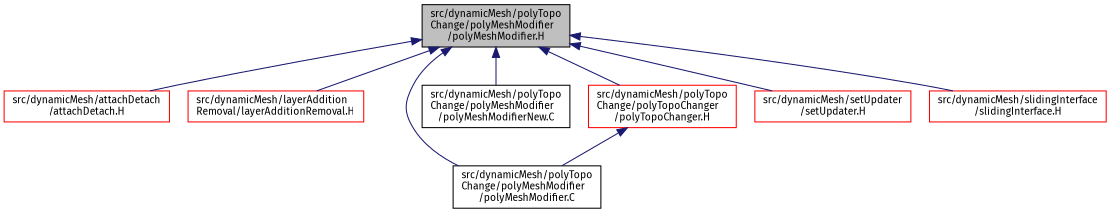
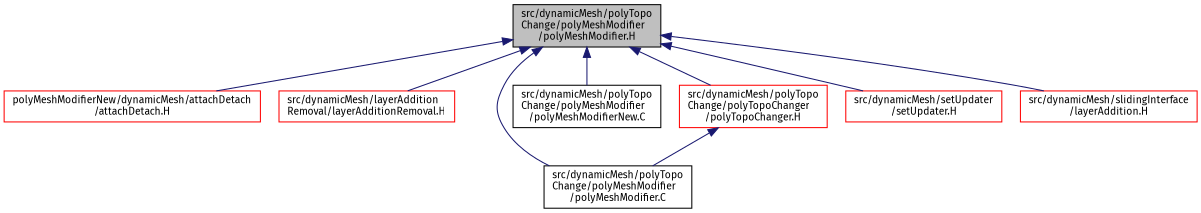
node "src/dynamicMesh/attachDetach /attachDetach.H": label "src/dynamicMesh/attachDetach /attachDetach.H" -> "polyMeshModifierNew/dynamicMesh/attachDetach /attachDetach.H"
node "src/dynamicMesh/slidingInterface /slidingInterface.H": label "src/dynamicMesh/slidingInterface /slidingInterface.H" -> "src/dynamicMesh/slidingInterface /layerAddition.H"
